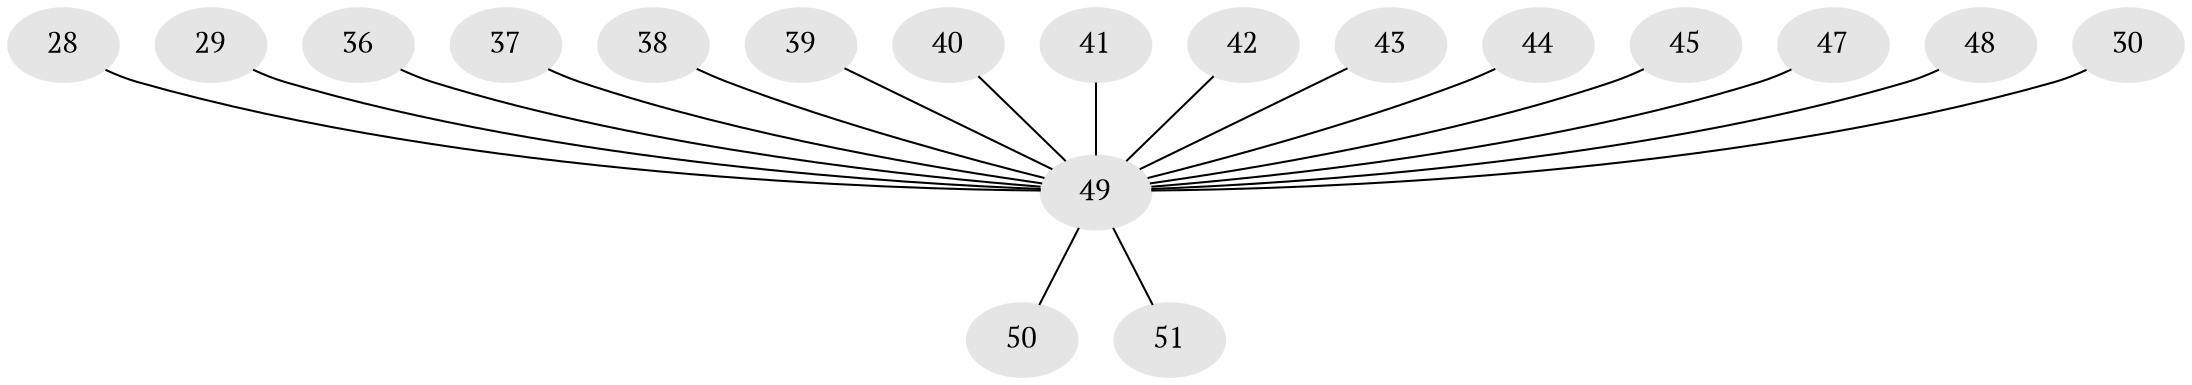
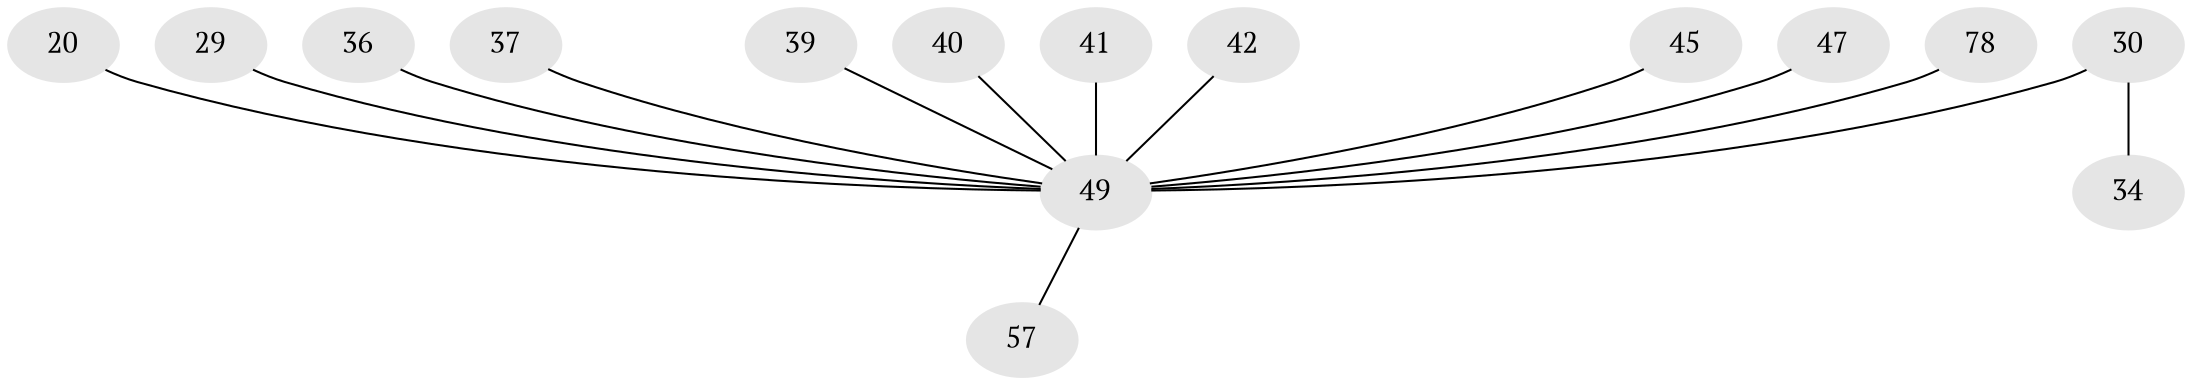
node "28": label "28" -> "20"
node "38": removed
node "43": removed
node "44": removed
node "48": label "48" -> "78"
node "34": added
node "50": label "50" -> "57"
node "51": removed
